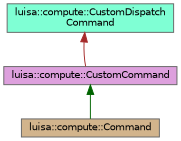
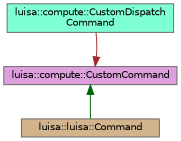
edge "luisa::compute::CustomCommand" -> "luisa::compute::CustomDispatch Command": reversed
node "luisa::compute::Command": label "luisa::compute::Command" -> "luisa::luisa::Command"
